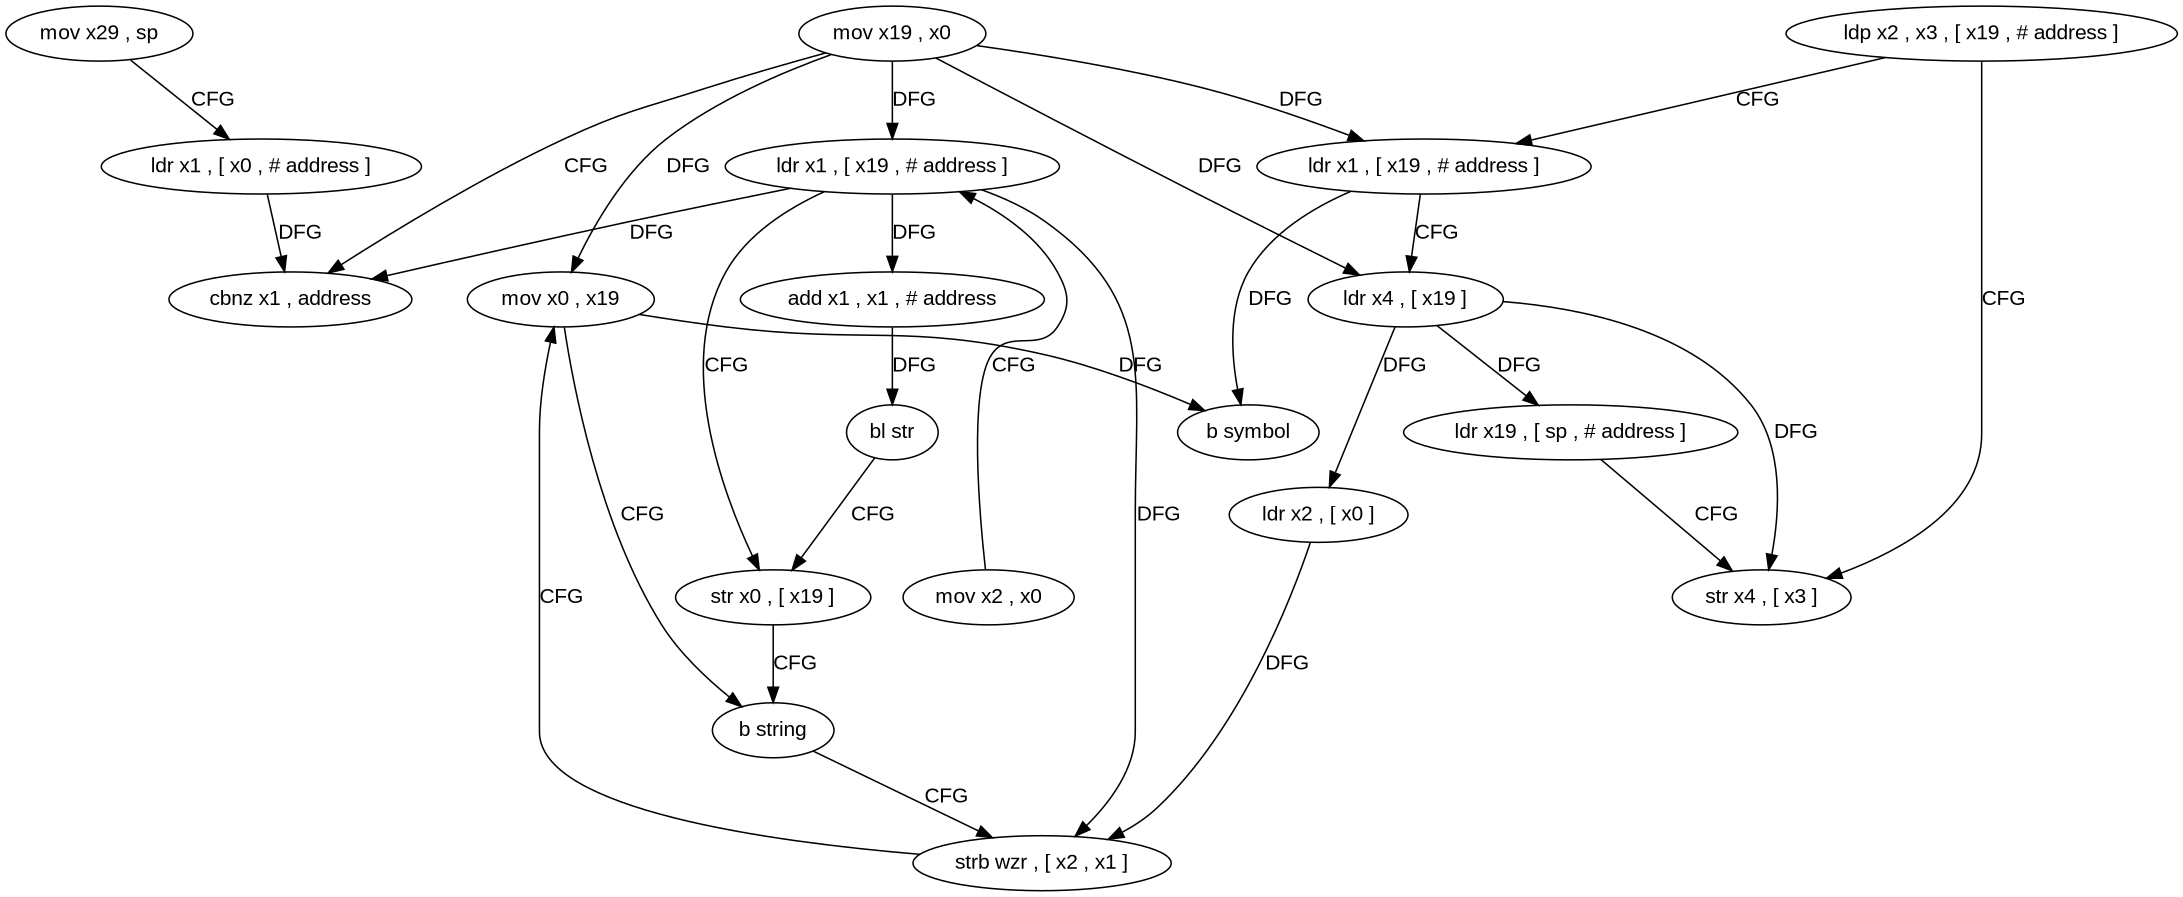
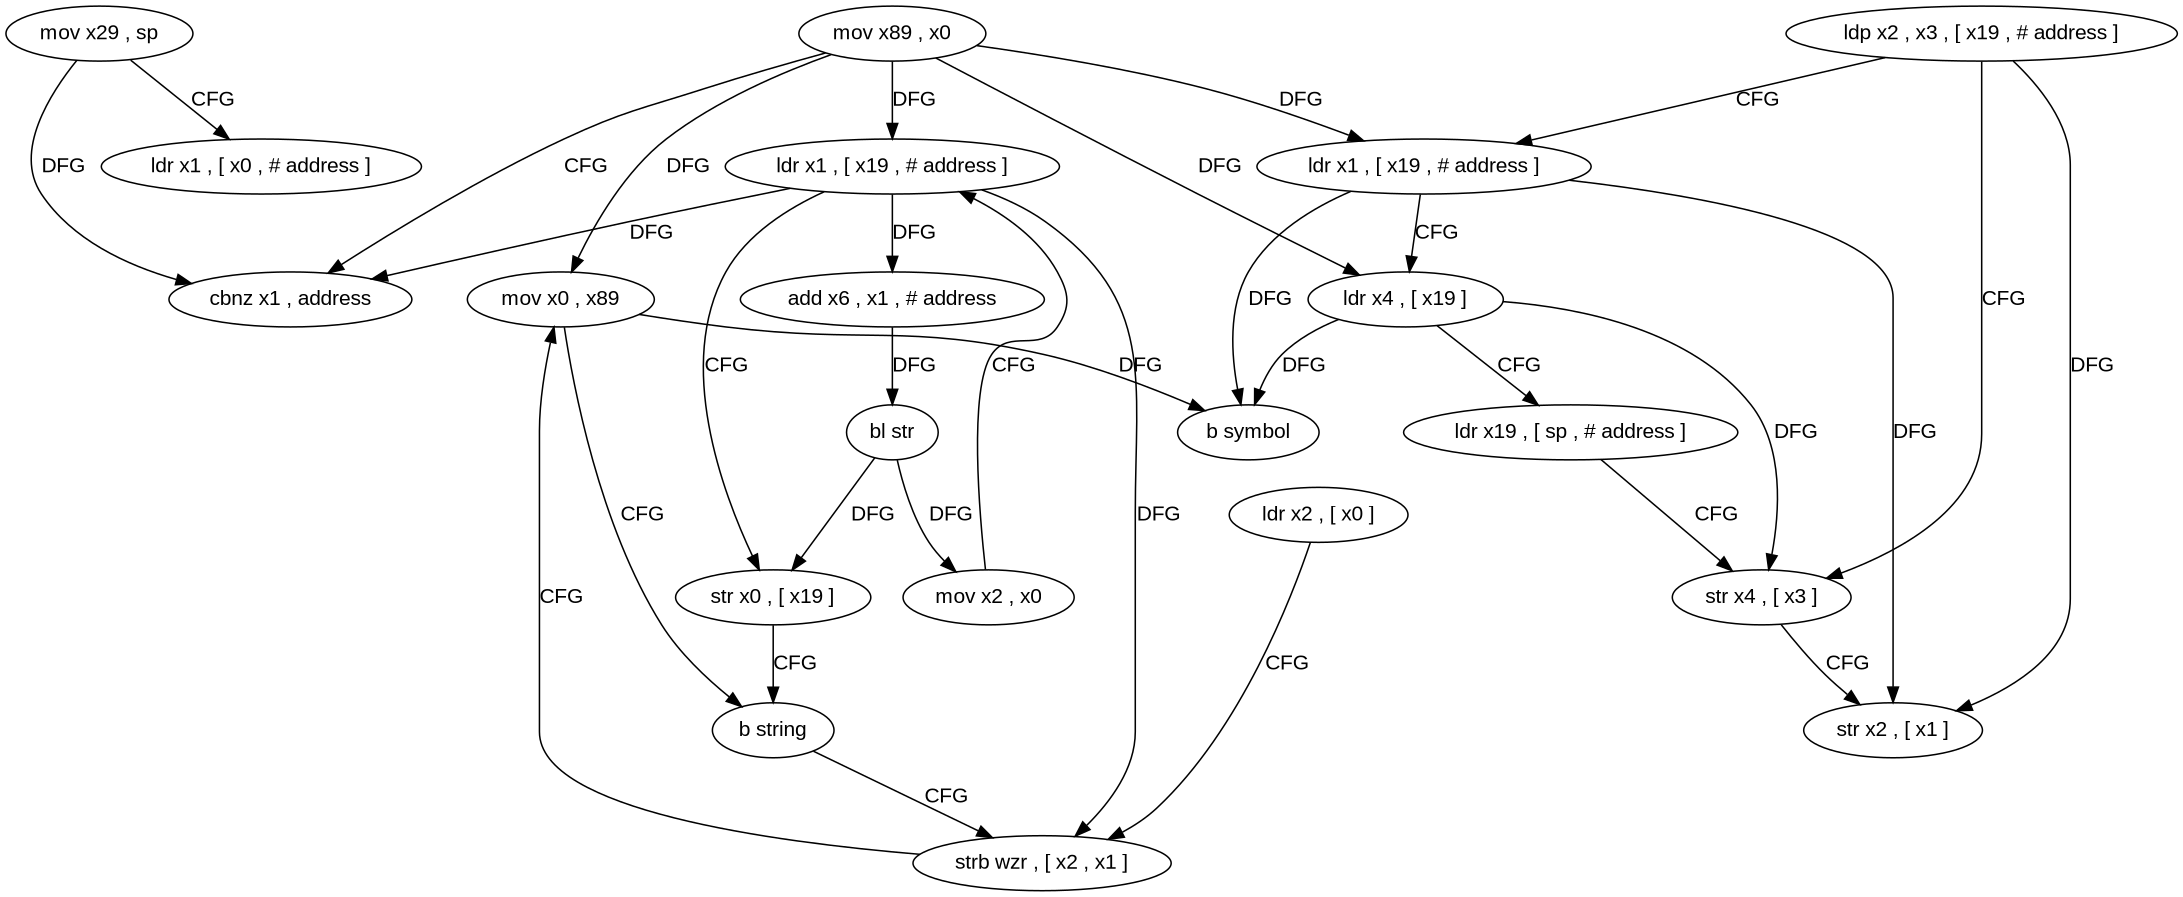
node "mov x19 , x0": label "mov x19 , x0" -> "mov x89 , x0"
edge "ldr x1 , [ x0 , # address ]" -> "cbnz x1 , address": now "mov x29 , sp" -> "cbnz x1 , address"
node "mov x0 , x19": label "mov x0 , x19" -> "mov x0 , x89"
node "add x1 , x1 , # address": label "add x1 , x1 , # address" -> "add x6 , x1 , # address"
edge "ldr x4 , [ x19 ]" -> "ldr x19 , [ sp , # address ]": label "DFG" -> "CFG"
edge "ldr x4 , [ x19 ]" -> "ldr x2 , [ x0 ]": now "ldr x4 , [ x19 ]" -> "b symbol"
edge "bl str" -> "mov x2 , x0": added, label "DFG"
edge "bl str" -> "str x0 , [ x19 ]": label "CFG" -> "DFG"
edge "ldr x2 , [ x0 ]" -> "strb wzr , [ x2 , x1 ]": label "DFG" -> "CFG"
node "str x2 , [ x1 ]": added
